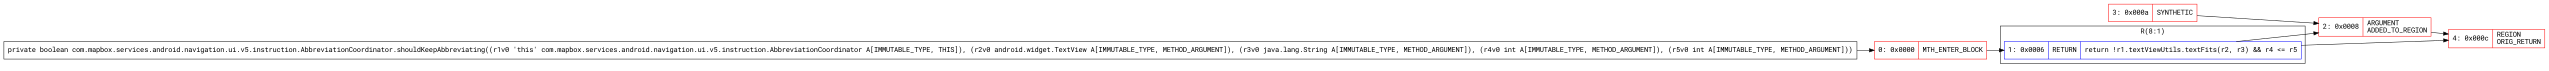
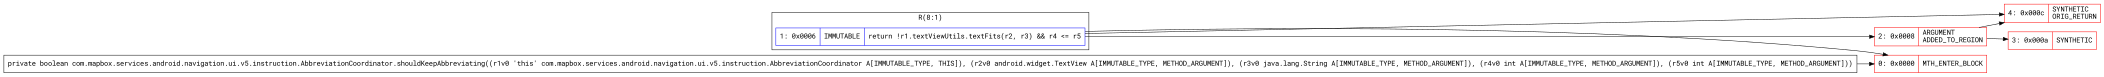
edge "3: 0x000a" -> "2: 0x0008": reversed
node "4: 0x000c": text "REGION" -> "SYNTHETIC"
edge "0: 0x0000" -> "1: 0x0006": reversed
node "1: 0x0006": text "RETURN" -> "IMMUTABLE"
